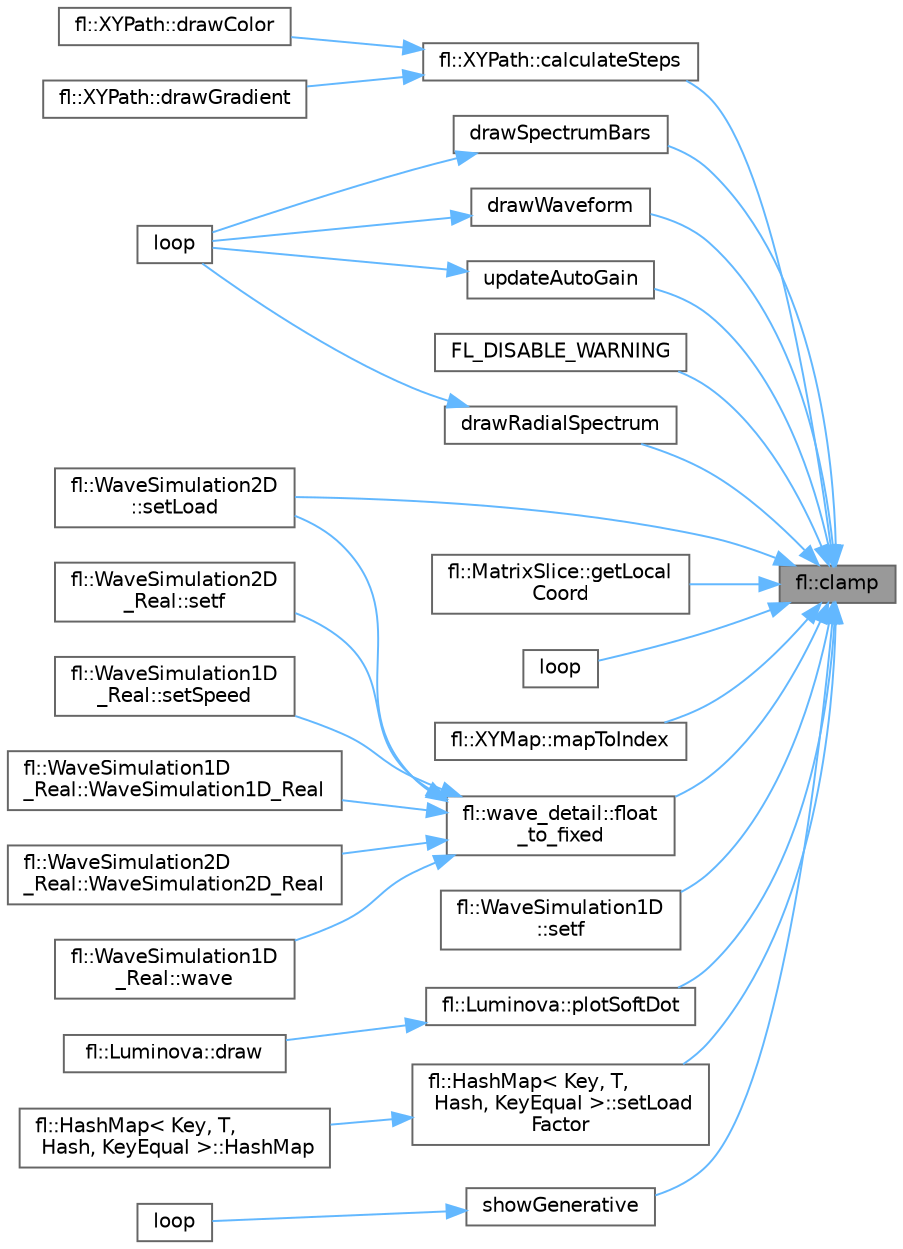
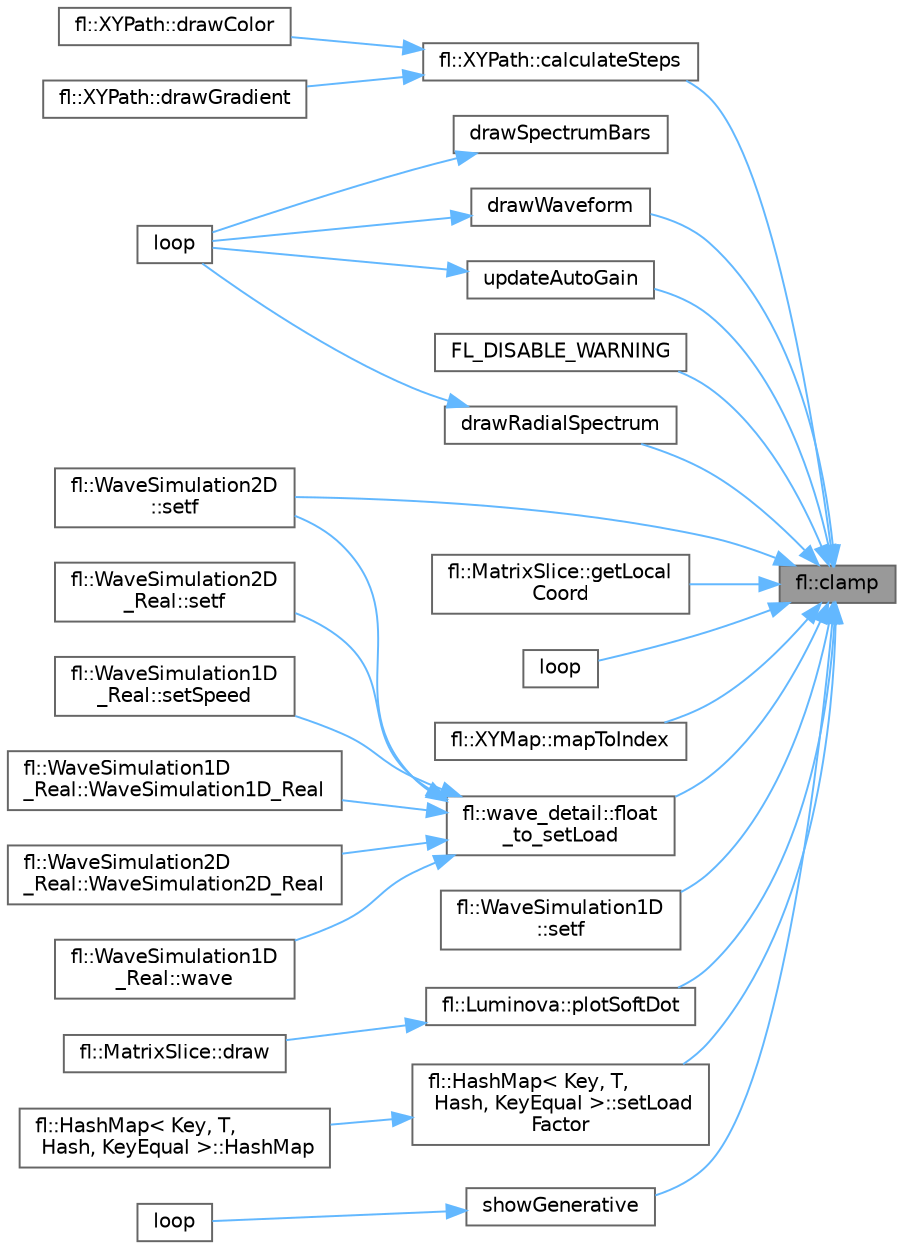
edge "drawSpectrumBars" -> "fl::clamp": removed
node "fl::WaveSimulation2D ::setLoad": label "fl::WaveSimulation2D ::setLoad" -> "fl::WaveSimulation2D ::setf"
node "fl::wave_detail::float _to_fixed": label "fl::wave_detail::float _to_fixed" -> "fl::wave_detail::float _to_setLoad"
node "fl::Luminova::draw": label "fl::Luminova::draw" -> "fl::MatrixSlice::draw"
